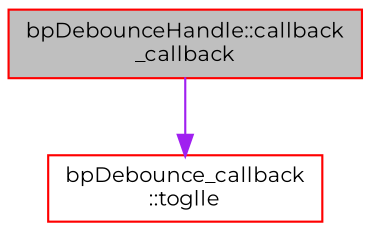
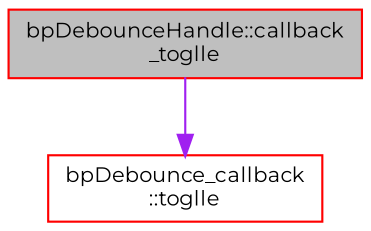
node "bpDebounceHandle::callback _callback": label "bpDebounceHandle::callback _callback" -> "bpDebounceHandle::callback _toglle"
